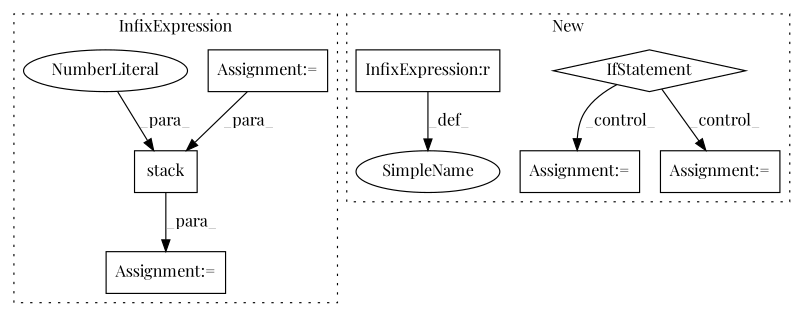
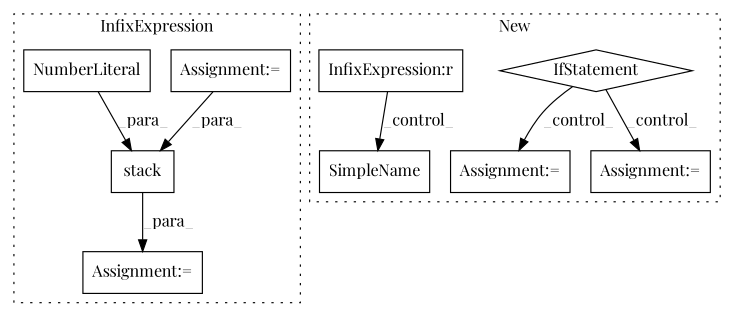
node "NumberLiteral": shape ellipse -> box
edge "InfixExpression:r" -> "SimpleName": label "_def_" -> "_control_"
node "SimpleName": shape ellipse -> box
